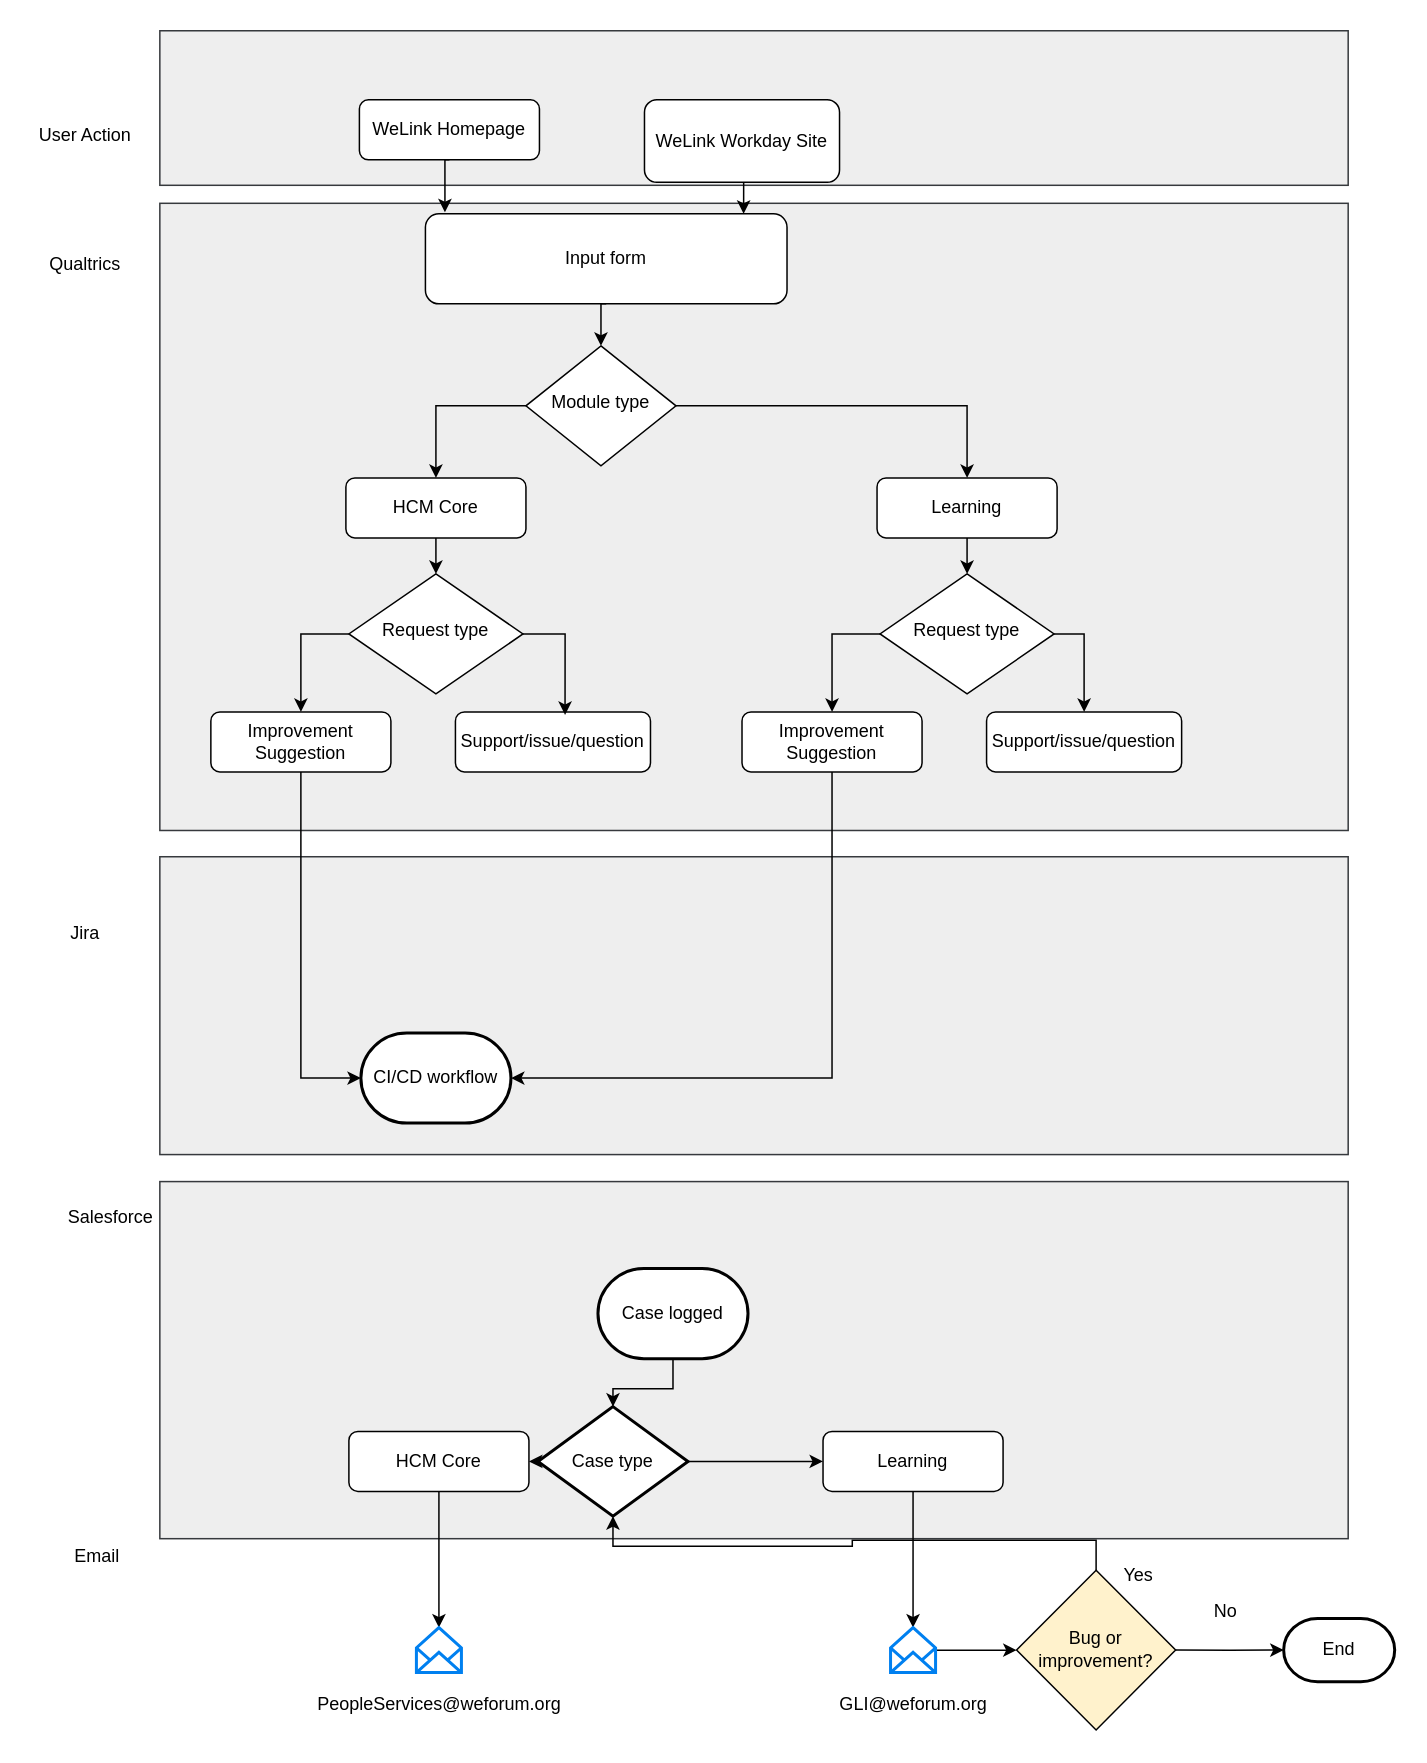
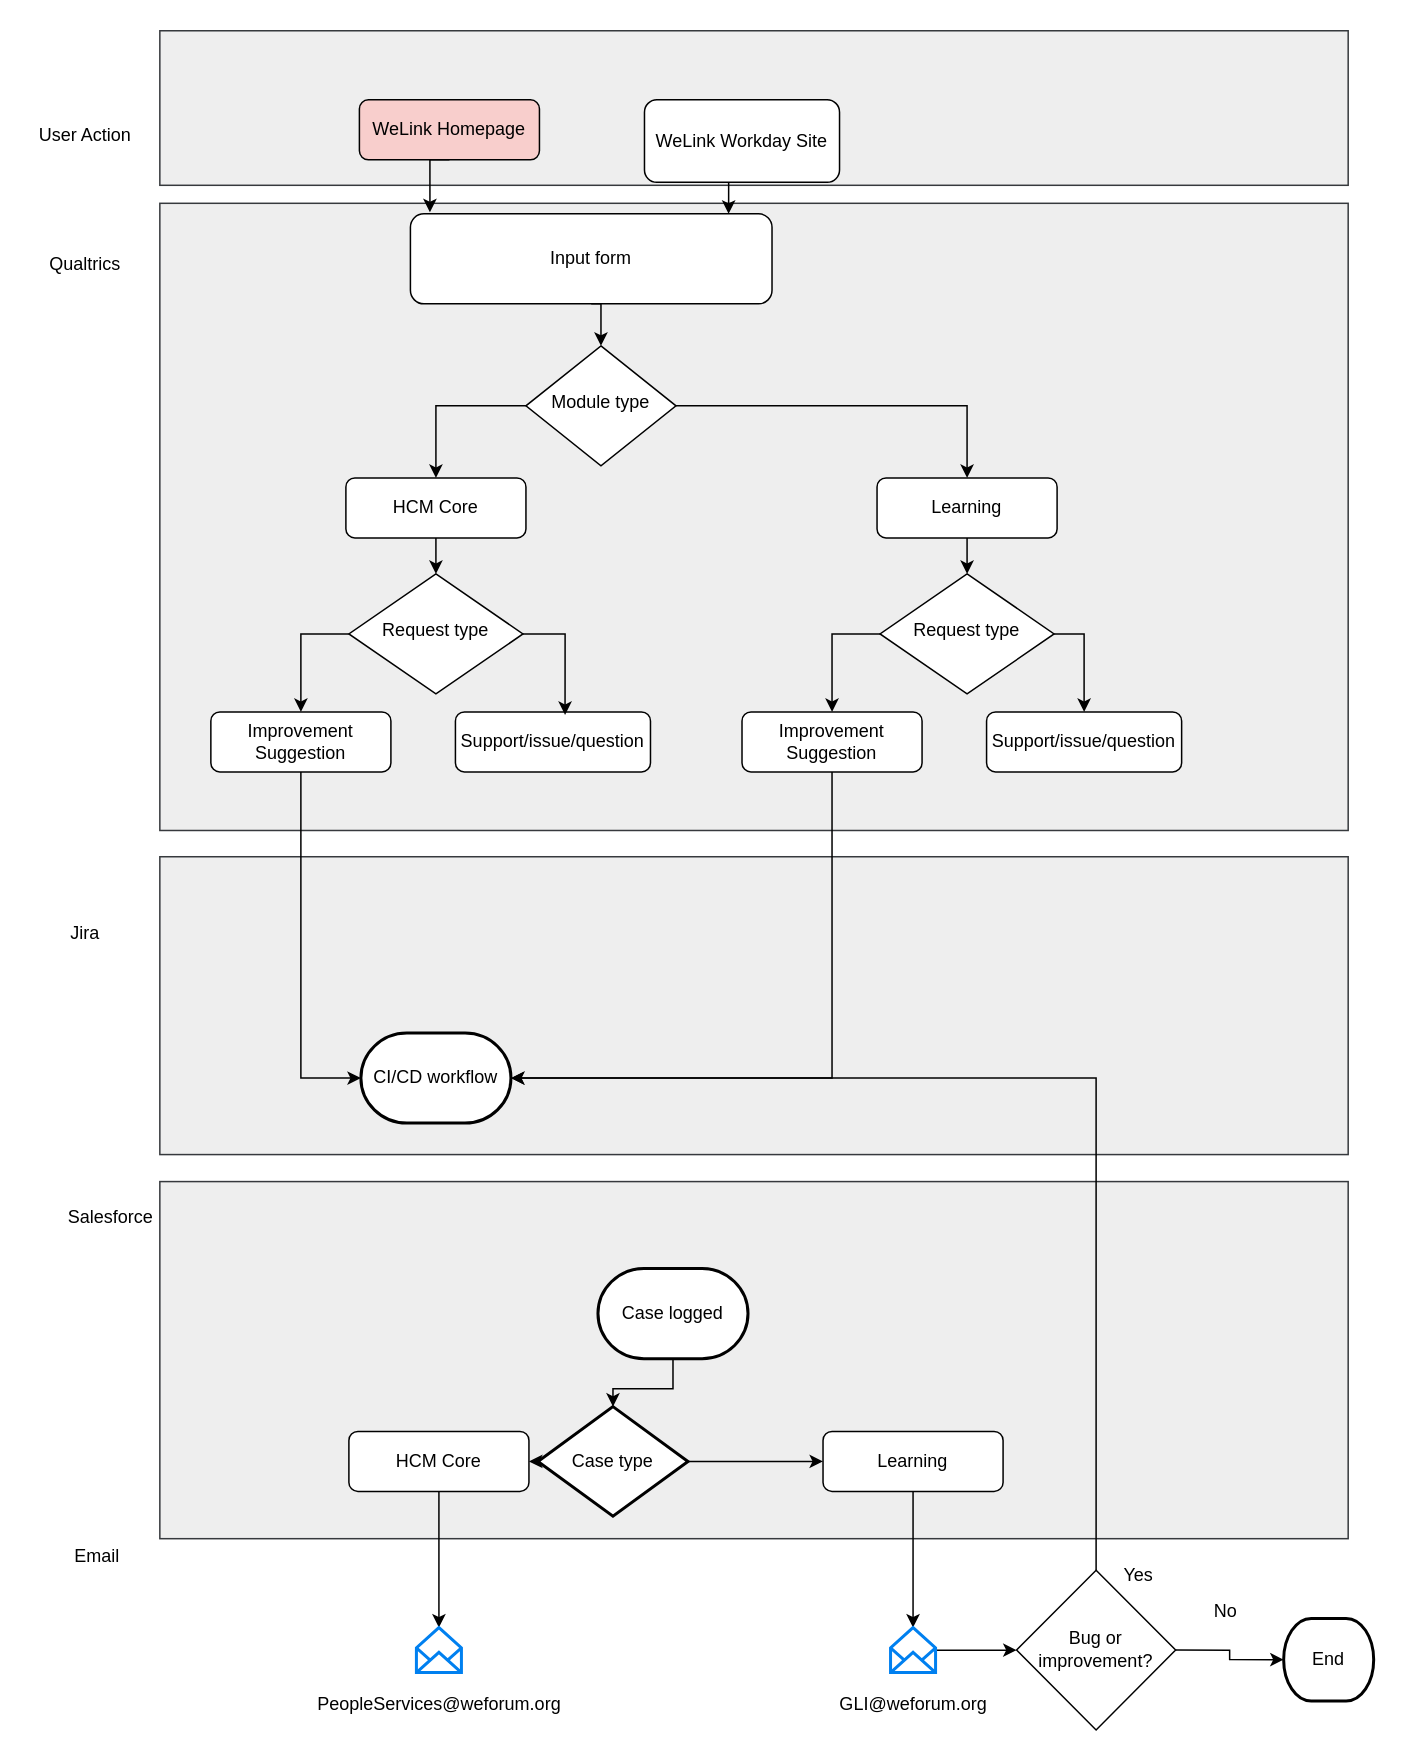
node "WeLink Homepage": fillcolor #ffffff -> #f8cecc
node "Input form": moved (606, 259) -> (591, 259)
edge "Bug or improvement?" -> "Case type": now "Bug or improvement?" -> "CI/CD workflow"
node "Bug or improvement?": fillcolor #fff2cc -> #ffffff
node "End": size 111x63 -> 90x83
